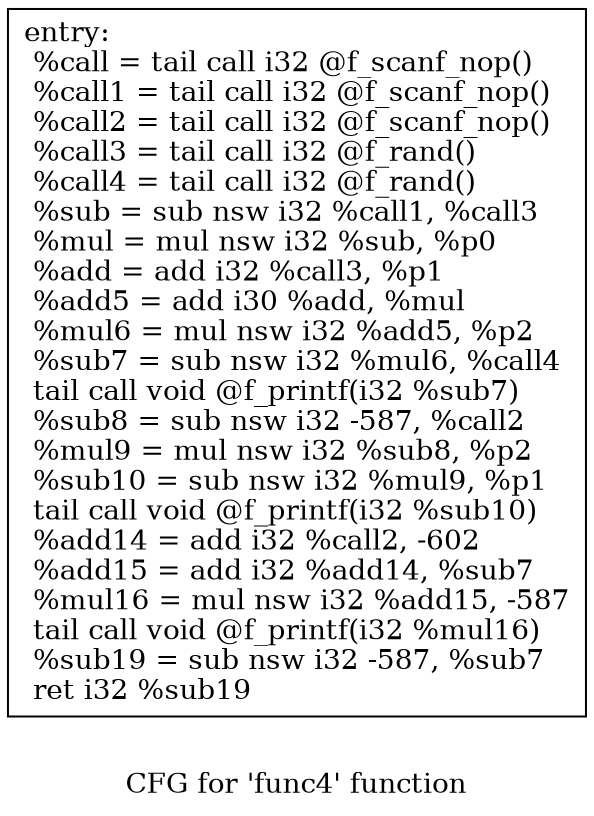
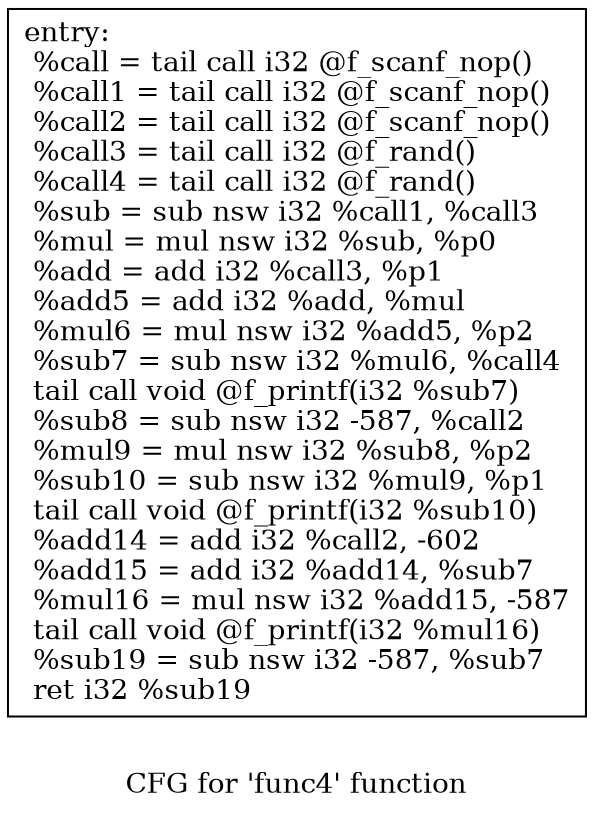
node "entry:": text "%add5 = add i30 %add, %mul" -> "%add5 = add i32 %add, %mul"
